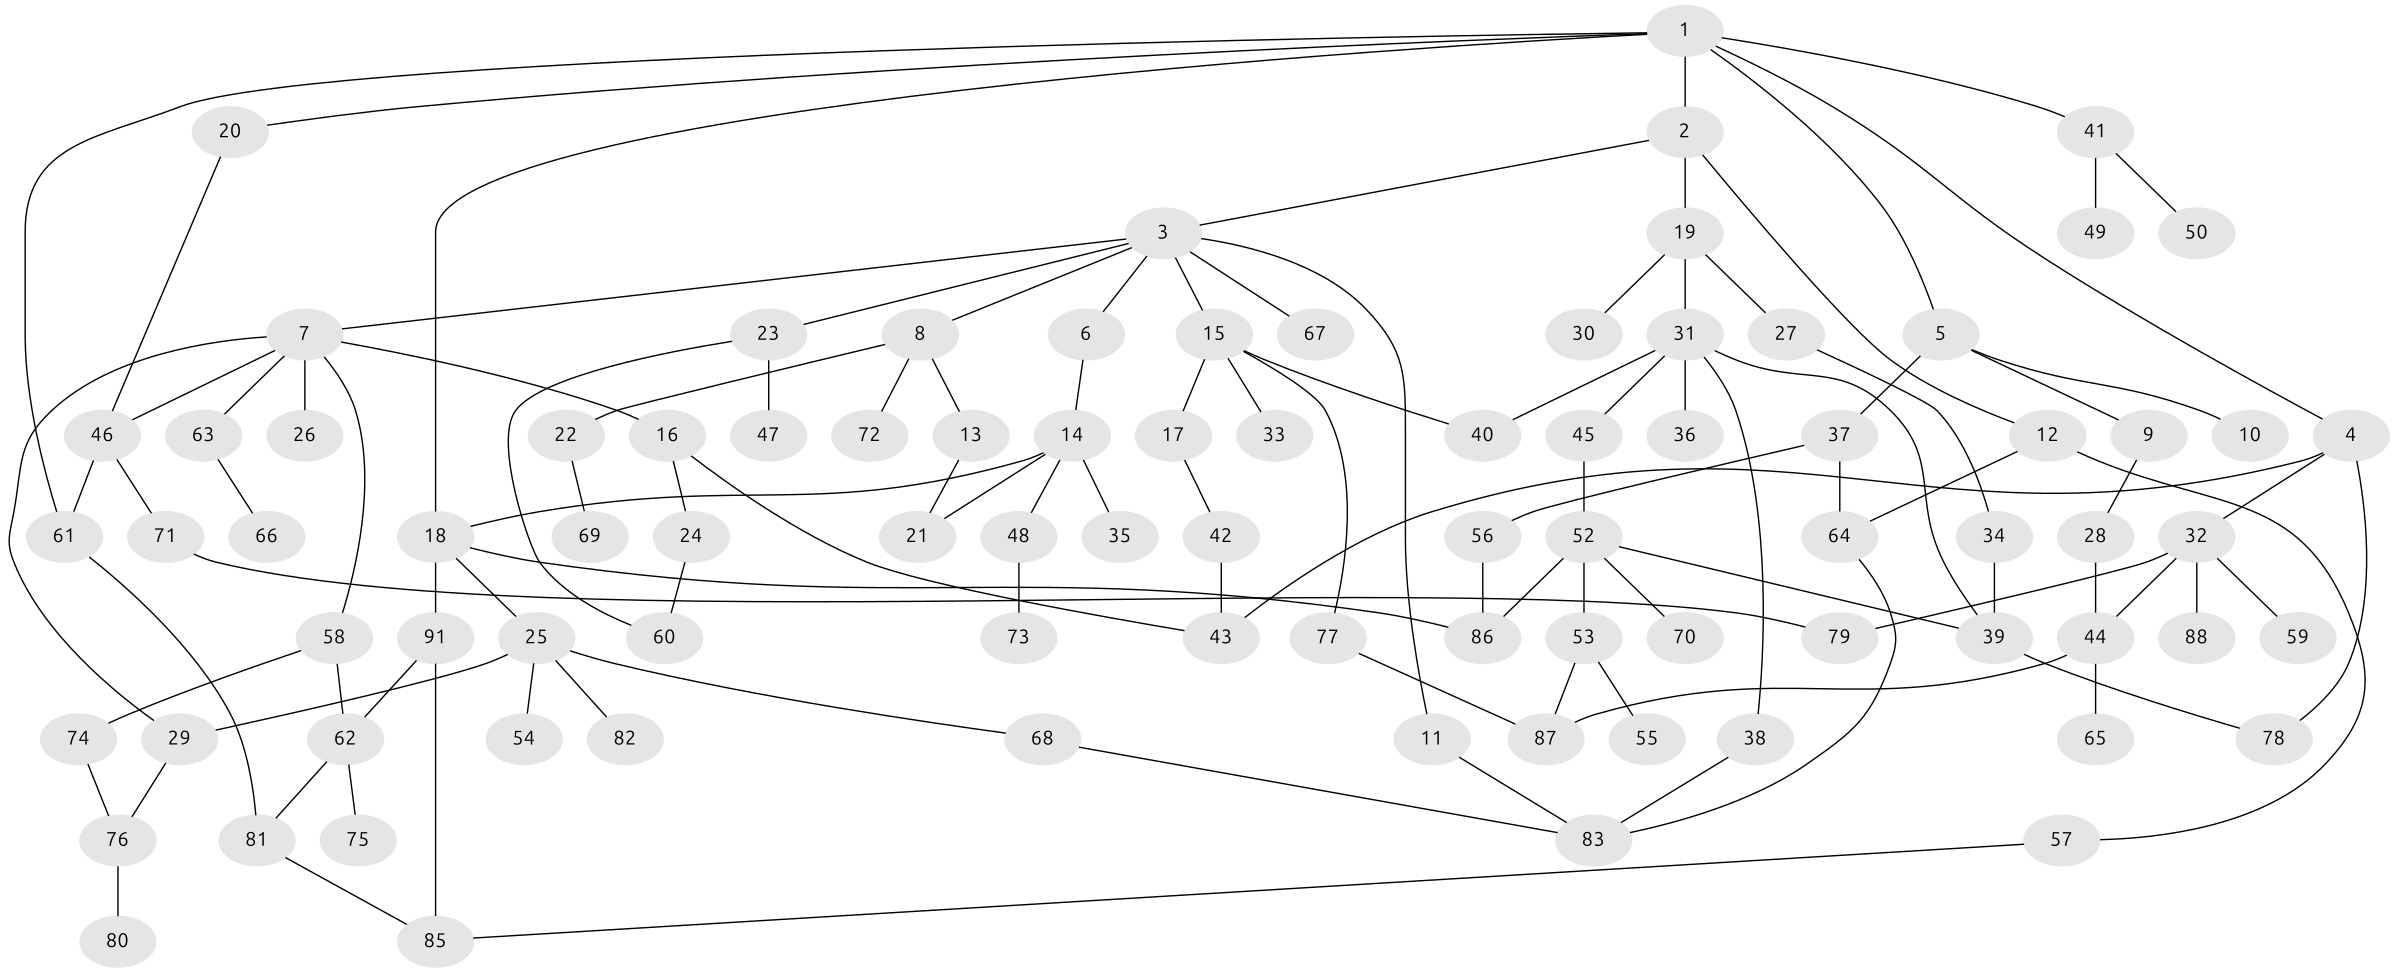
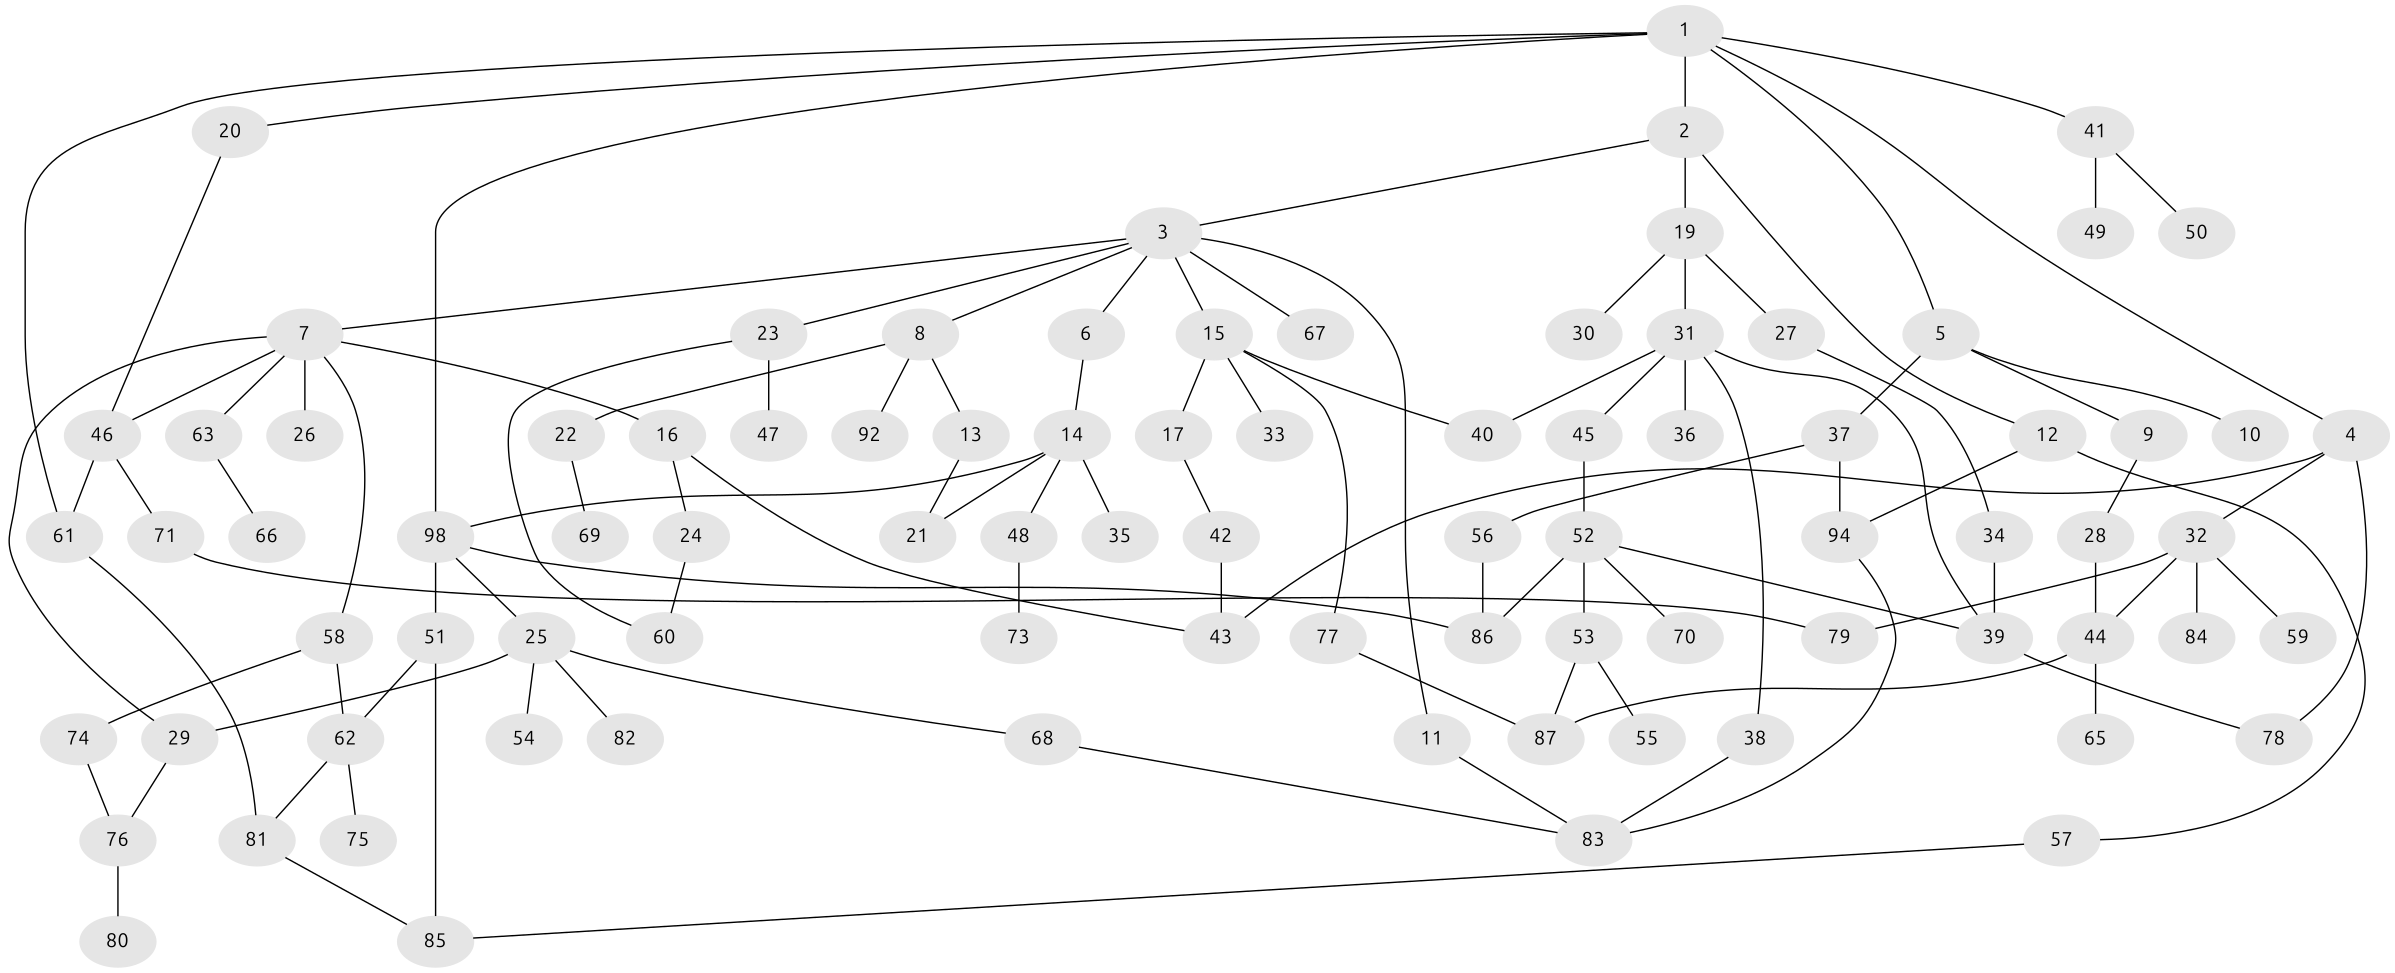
node "72": label "72" -> "92"
node "18": label "18" -> "98"
node "64": label "64" -> "94"
node "91": label "91" -> "51"
node "88": label "88" -> "84"
